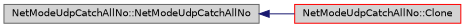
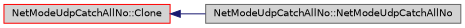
edge "NetModeUdpCatchAllNo::Clone" -> "NetModeUdpCatchAllNo::NetModeUdpCatchAllNo": reversed
